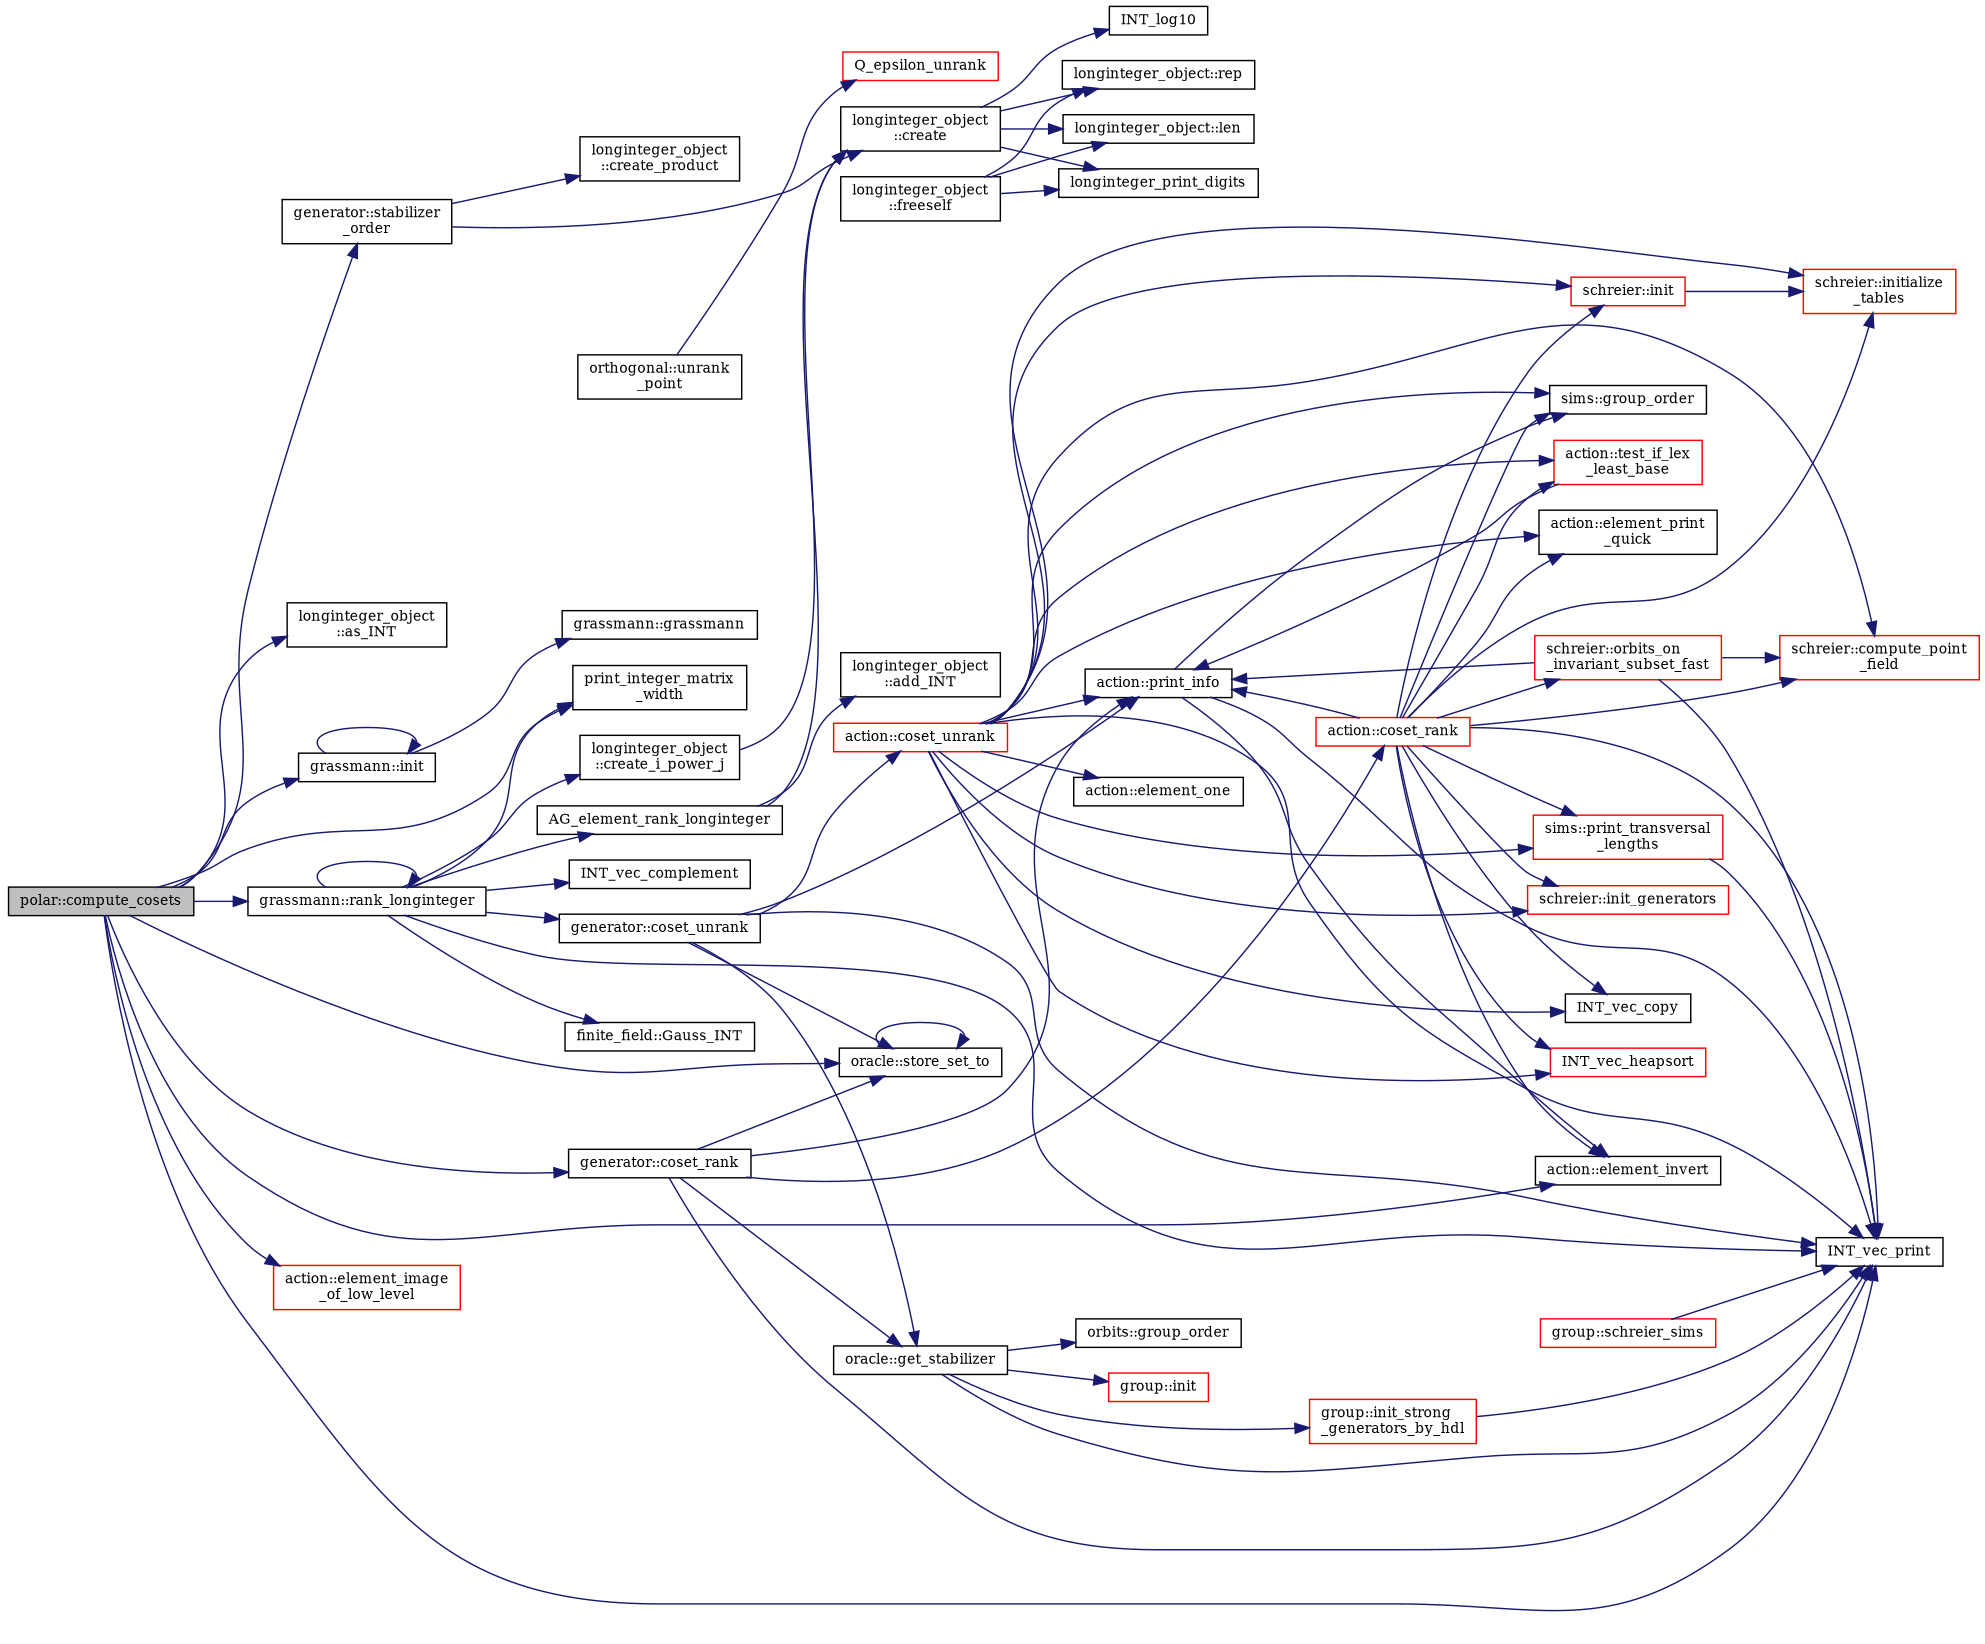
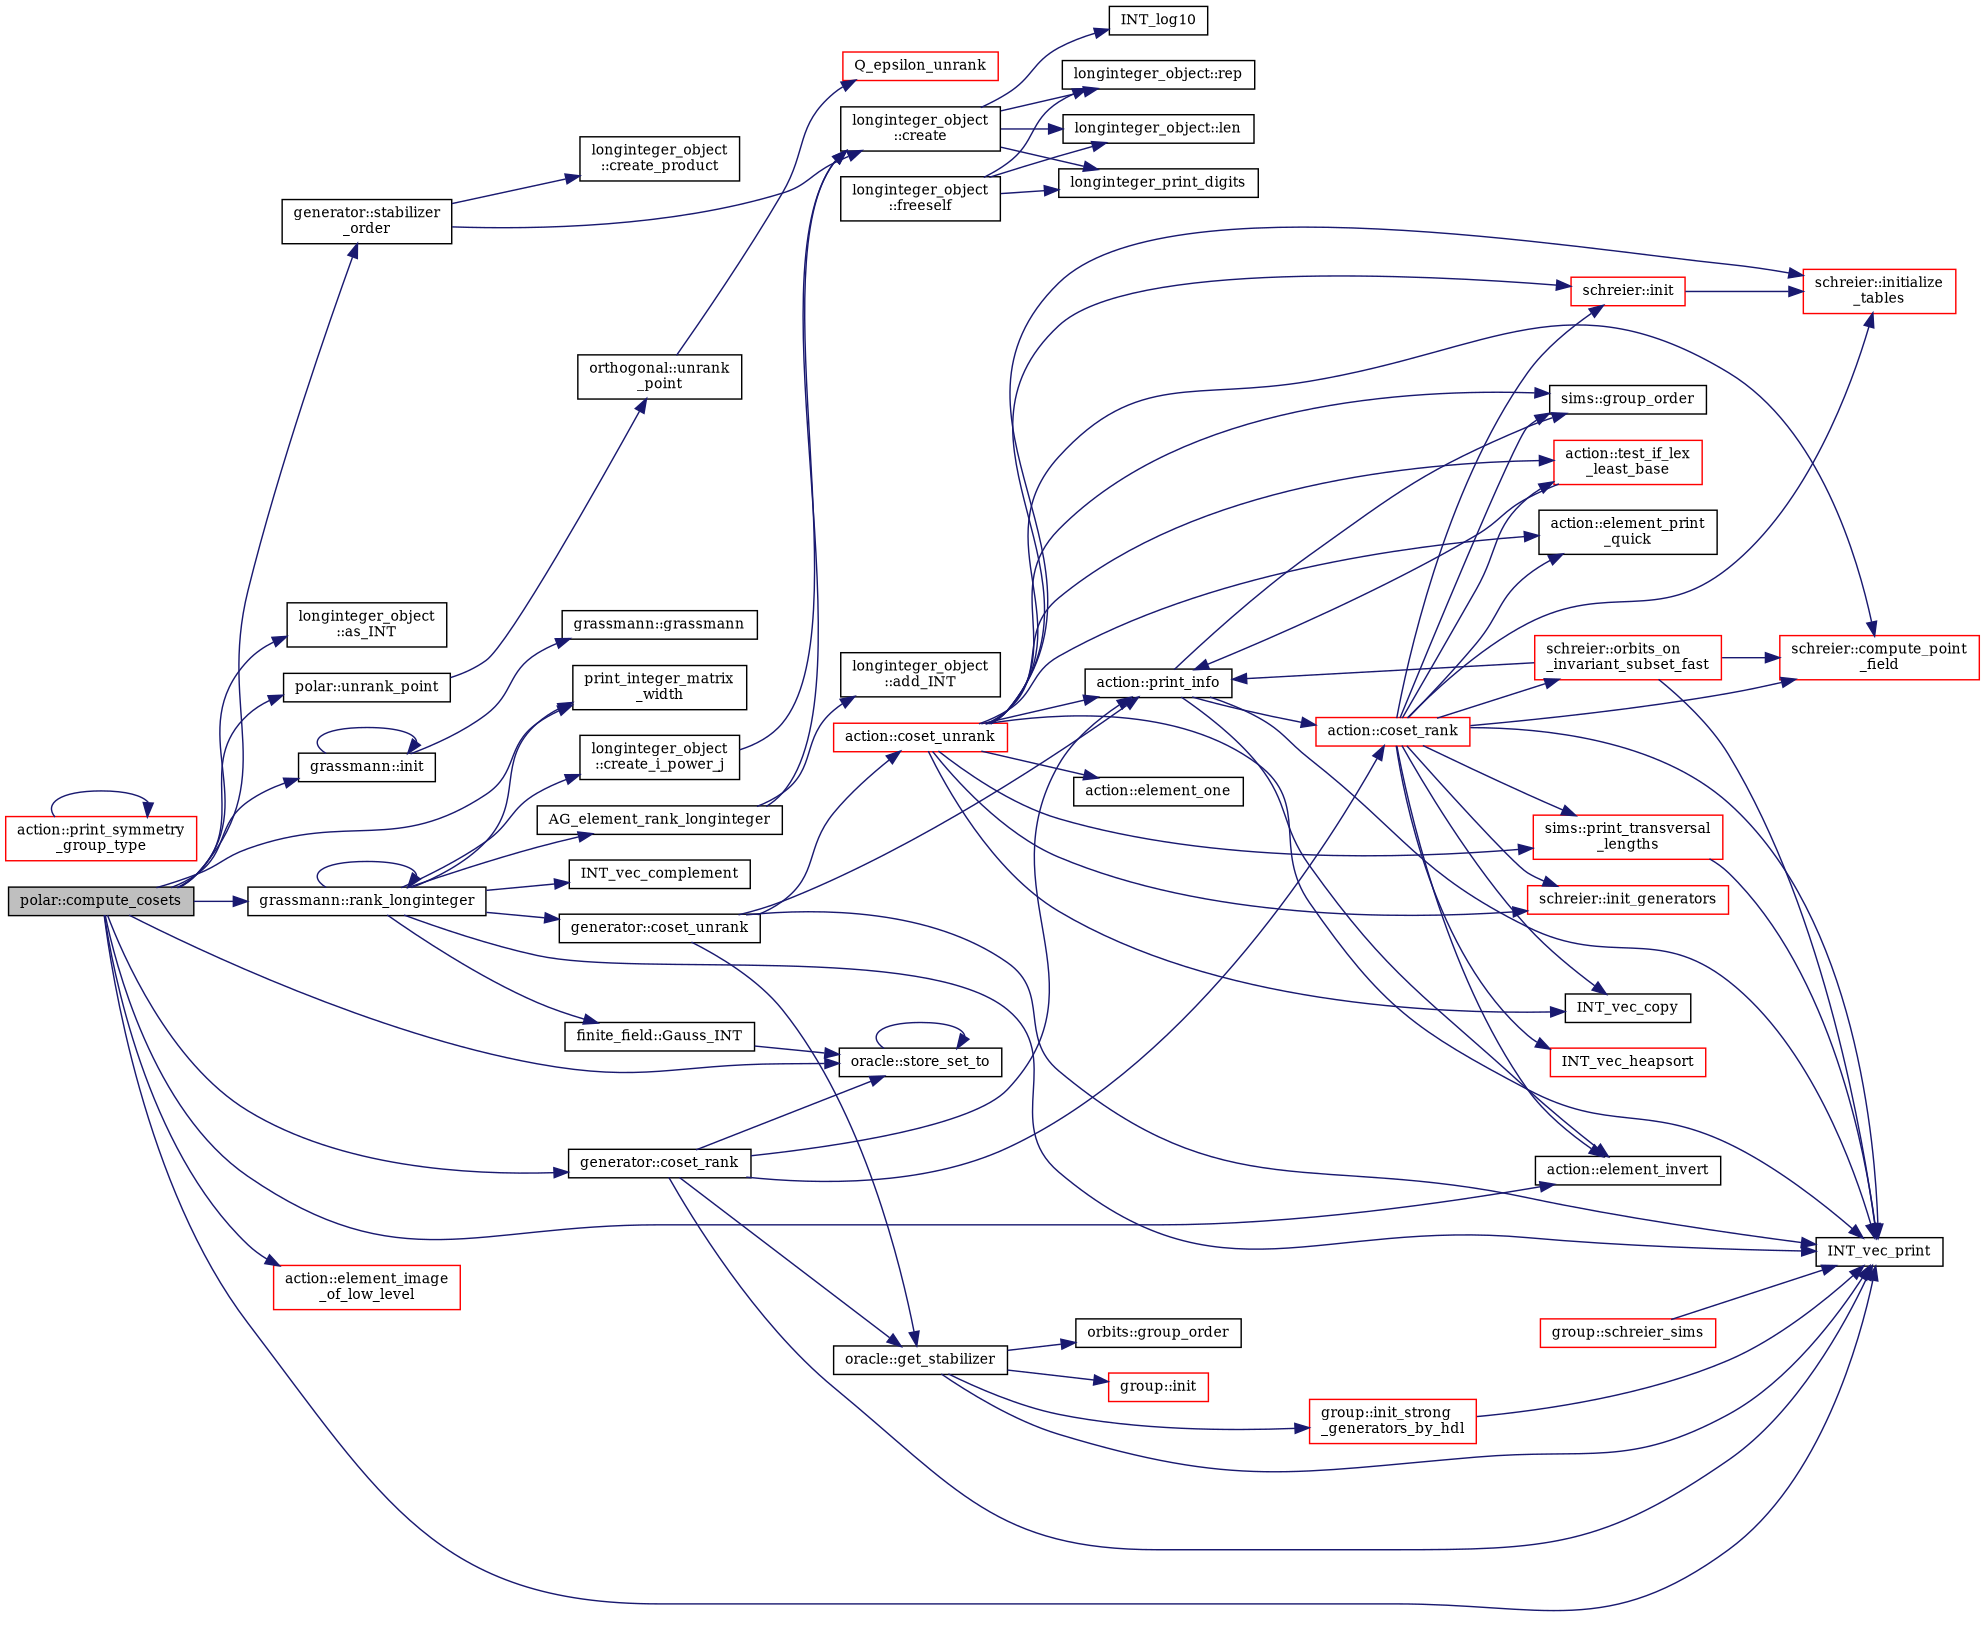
node "polar::unrank_point": added
edge "action::coset_rank" -> "action::print_info": reversed
node "action::print_symmetry _group_type": added
edge "generator::coset_unrank" -> "oracle::store_set_to": now "finite_field::Gauss_INT" -> "oracle::store_set_to"
edge "action::coset_unrank" -> "INT_vec_heapsort": removed
